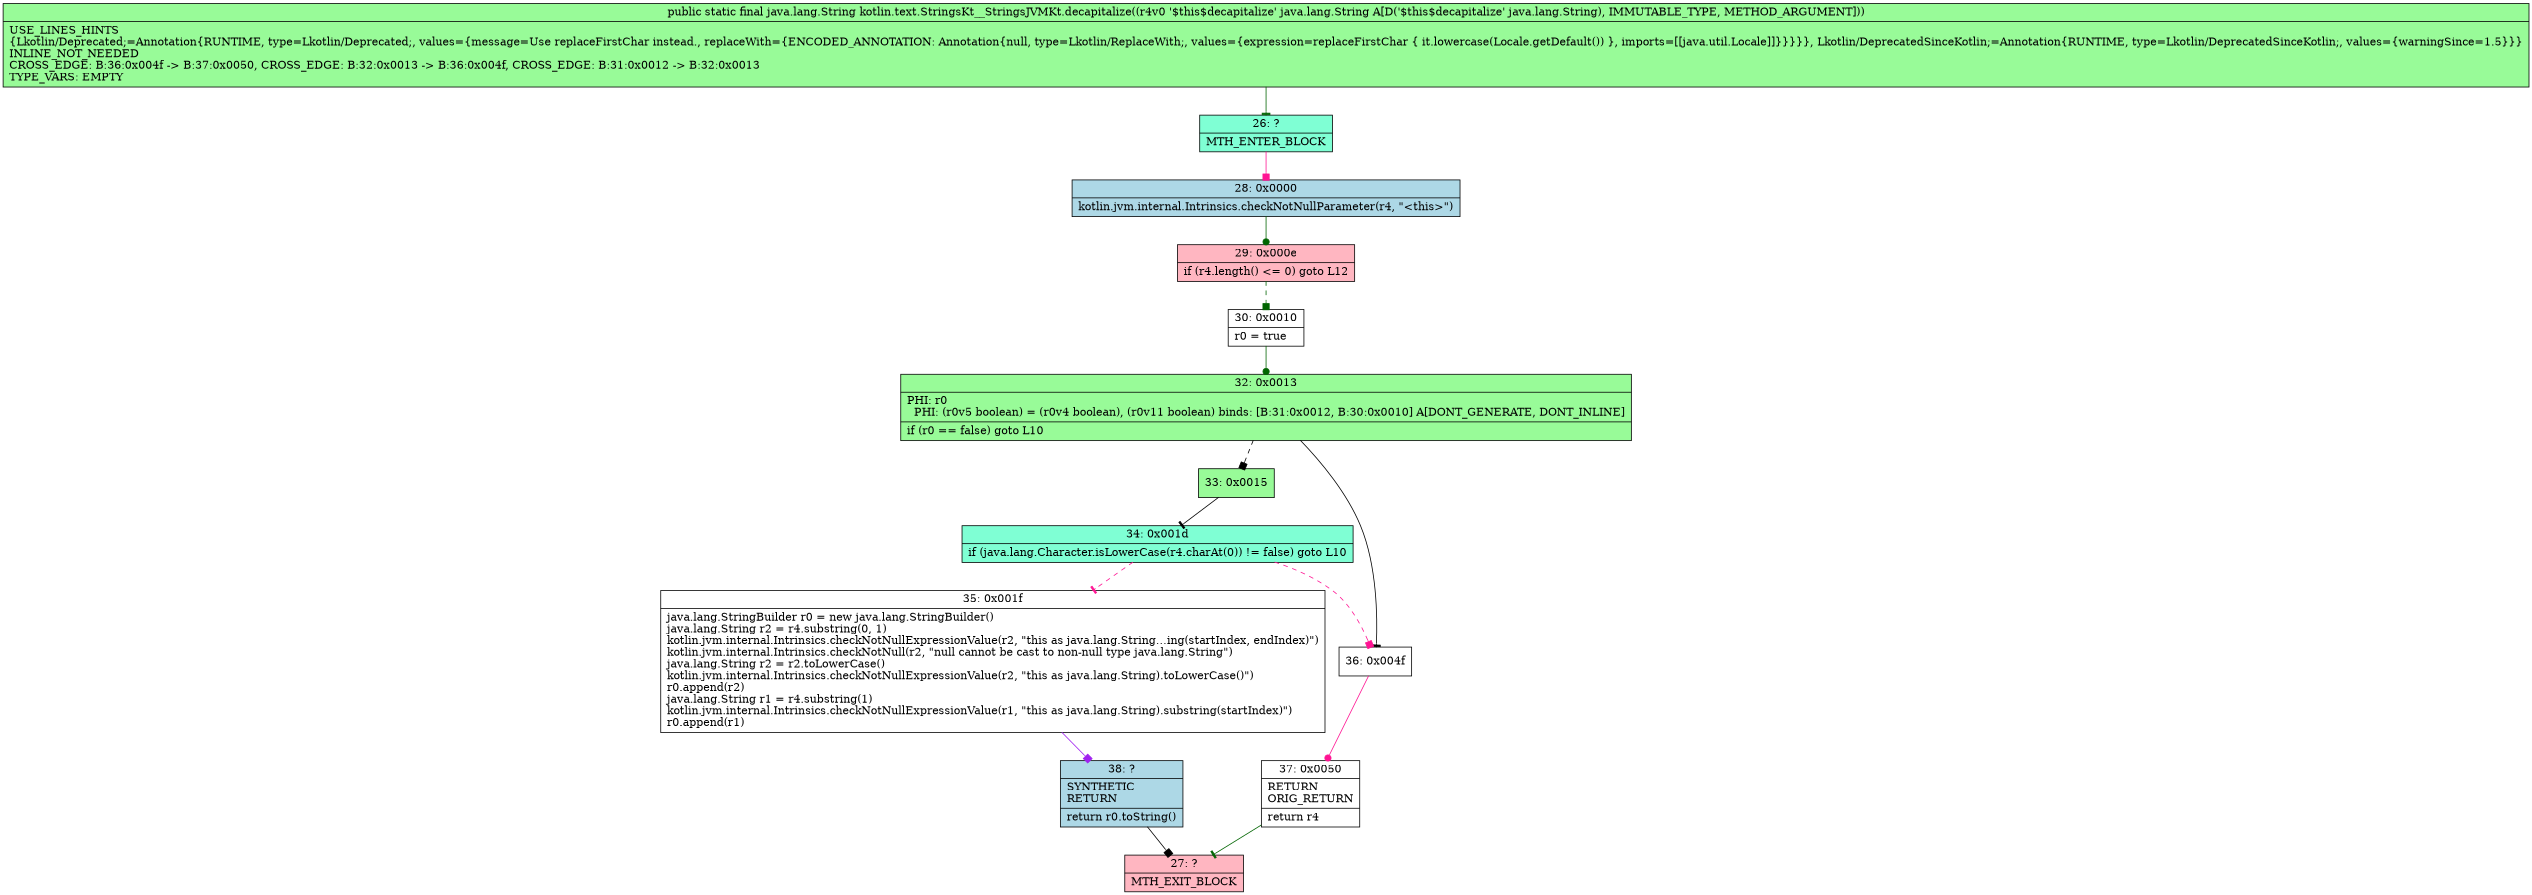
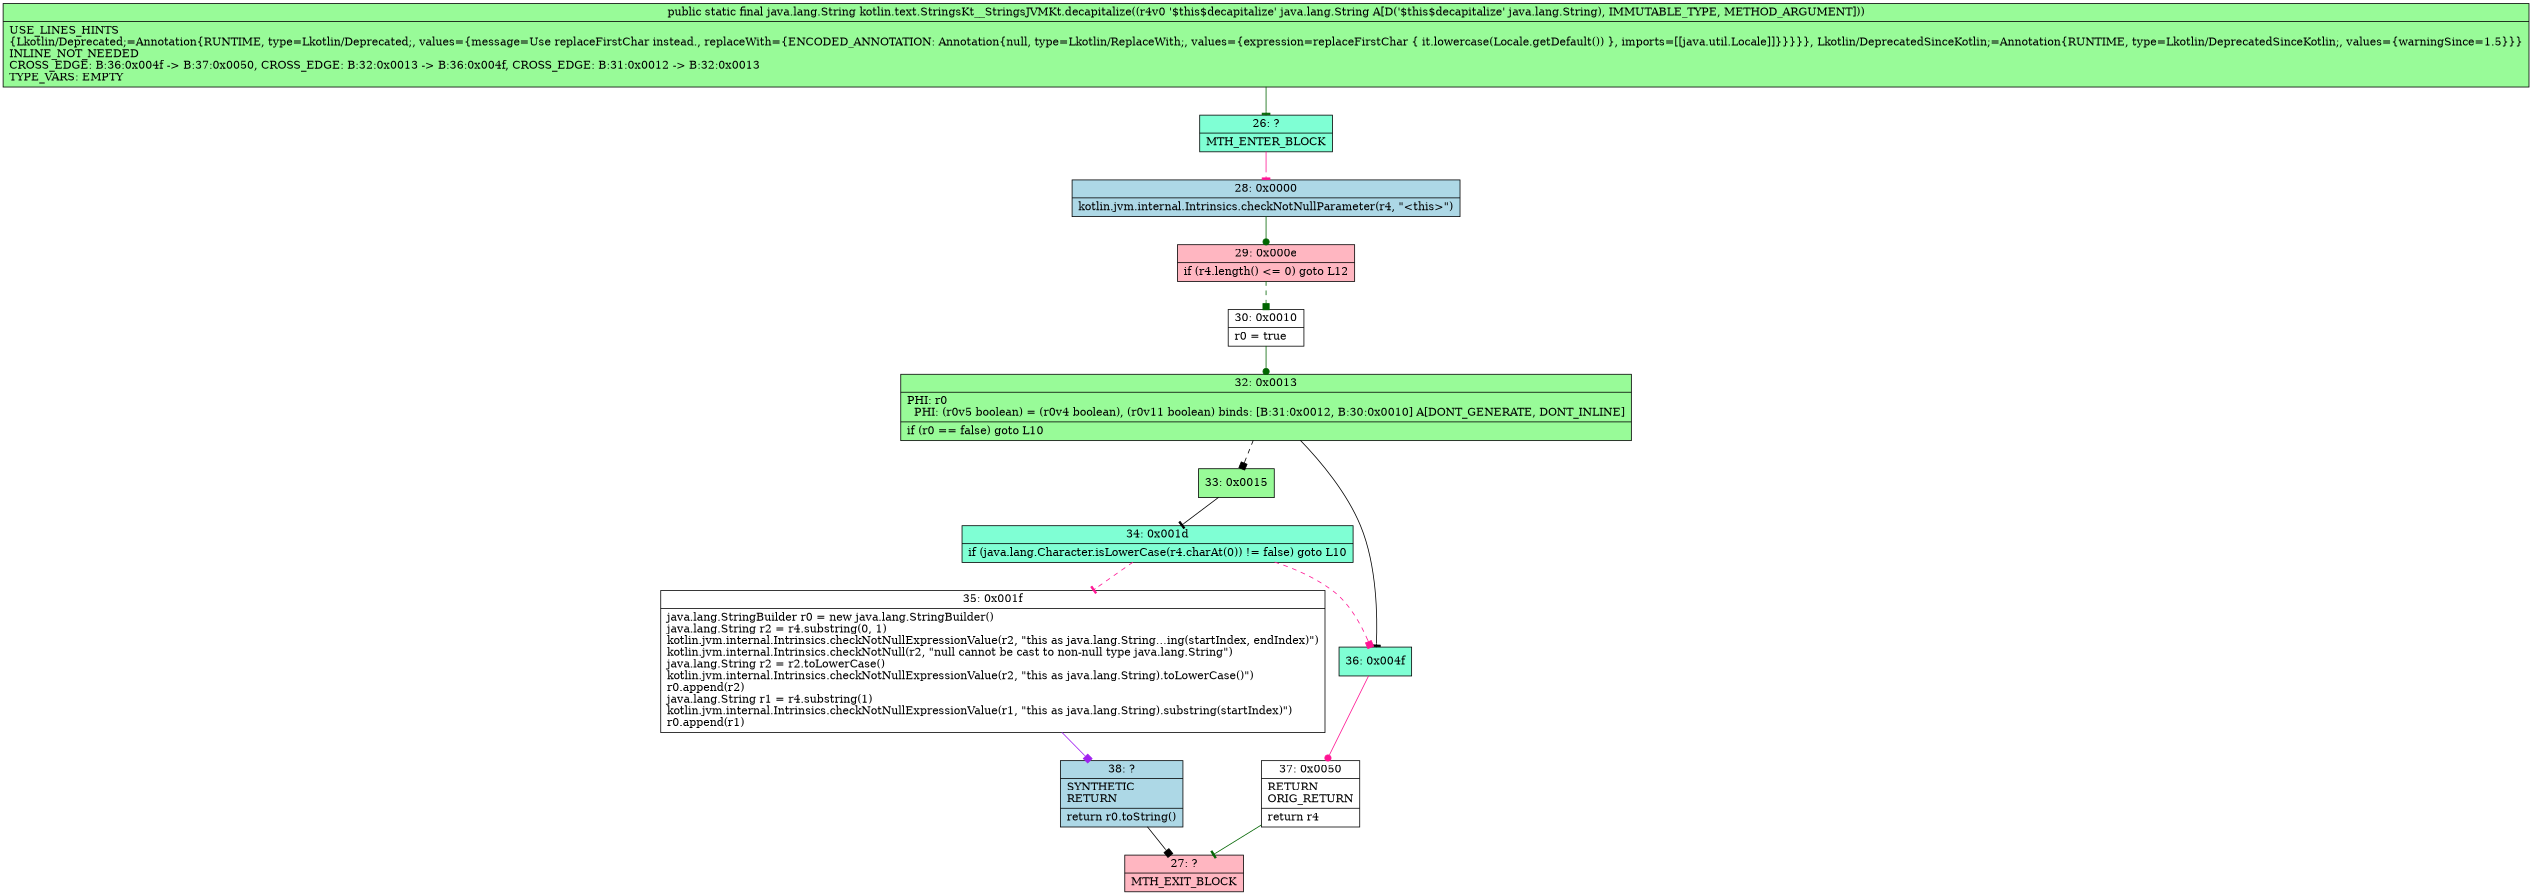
edge "26: ?" -> "28: 0x0000": arrowhead box -> tee
node "36: 0x004f": fillcolor white -> aquamarine
